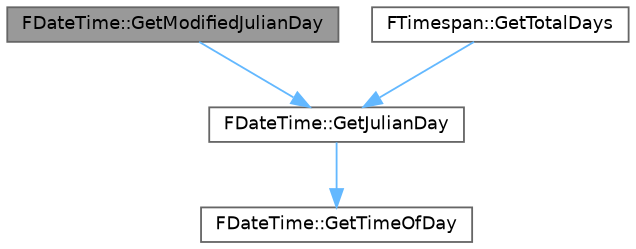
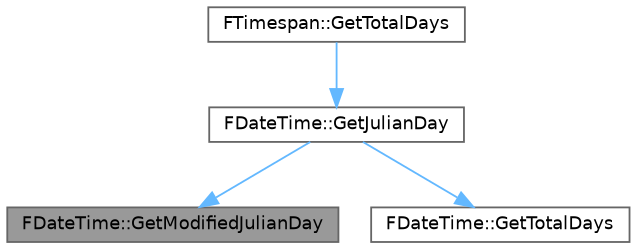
edge "FDateTime::GetModifiedJulianDay" -> "FDateTime::GetJulianDay": reversed
node "FDateTime::GetTimeOfDay": label "FDateTime::GetTimeOfDay" -> "FDateTime::GetTotalDays"
